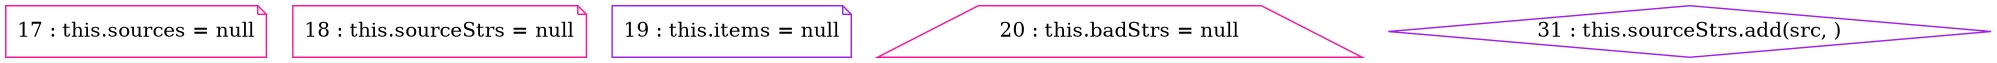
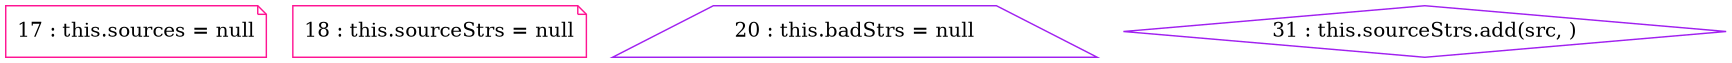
node "19 : this.items = null": removed
node "20 : this.badStrs = null": color deeppink -> purple
